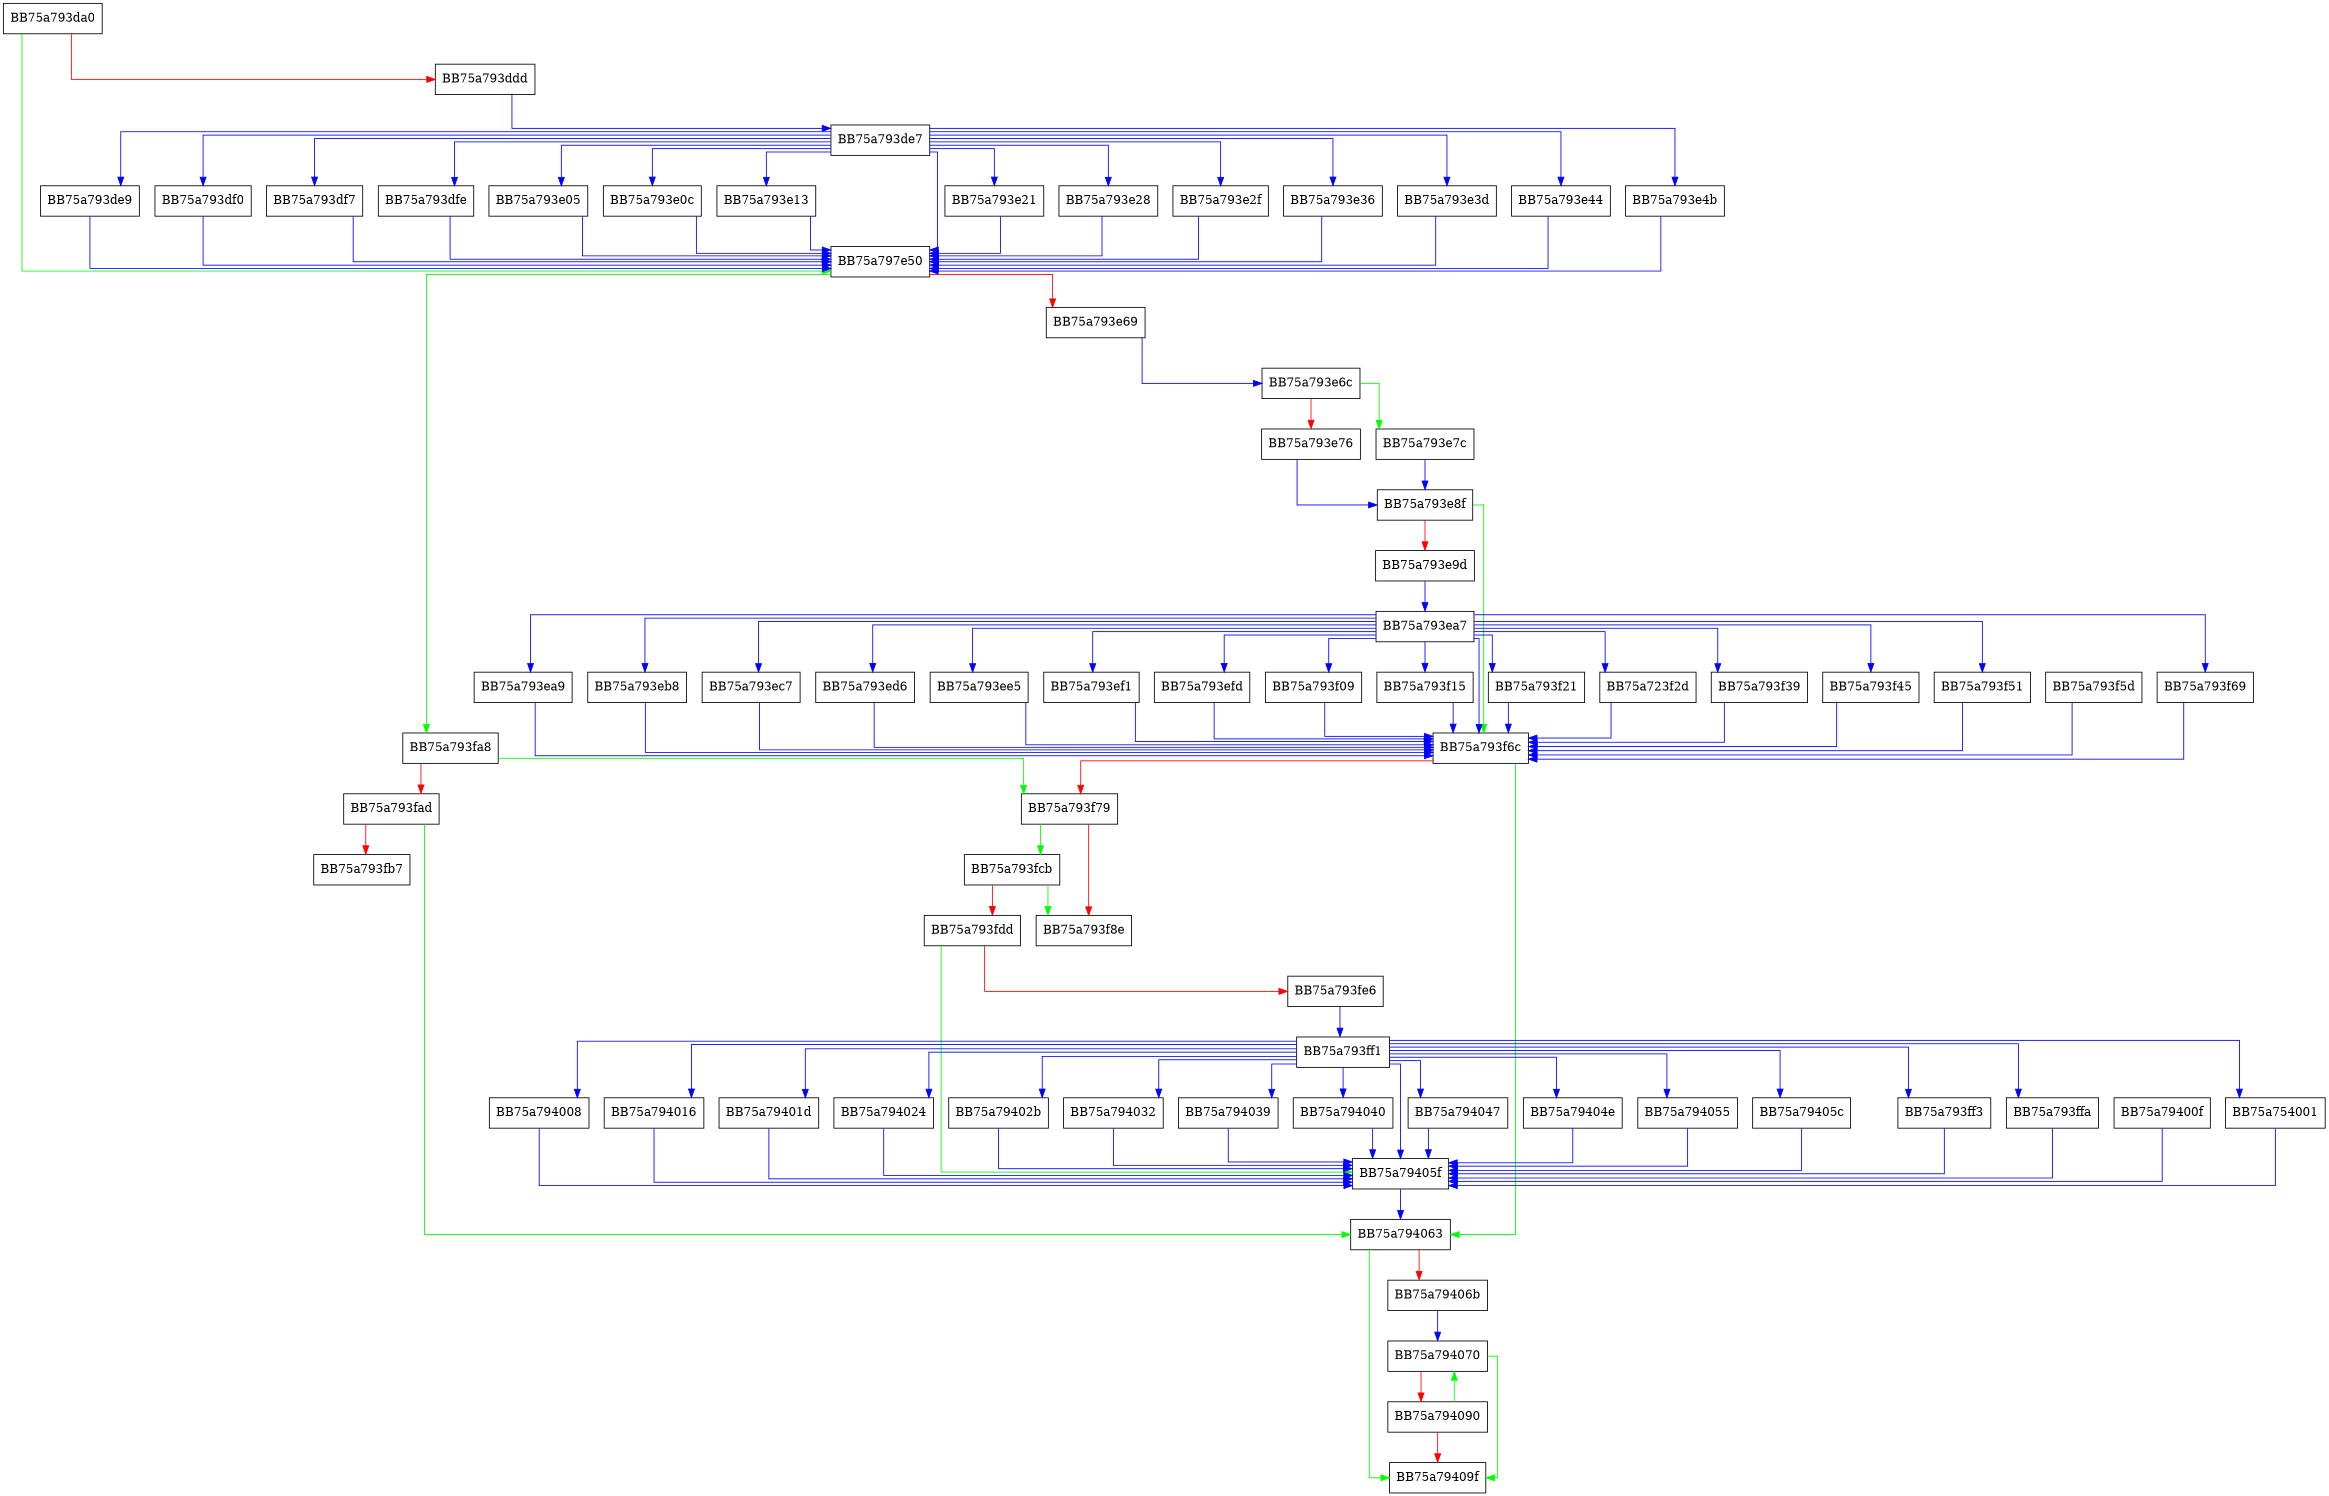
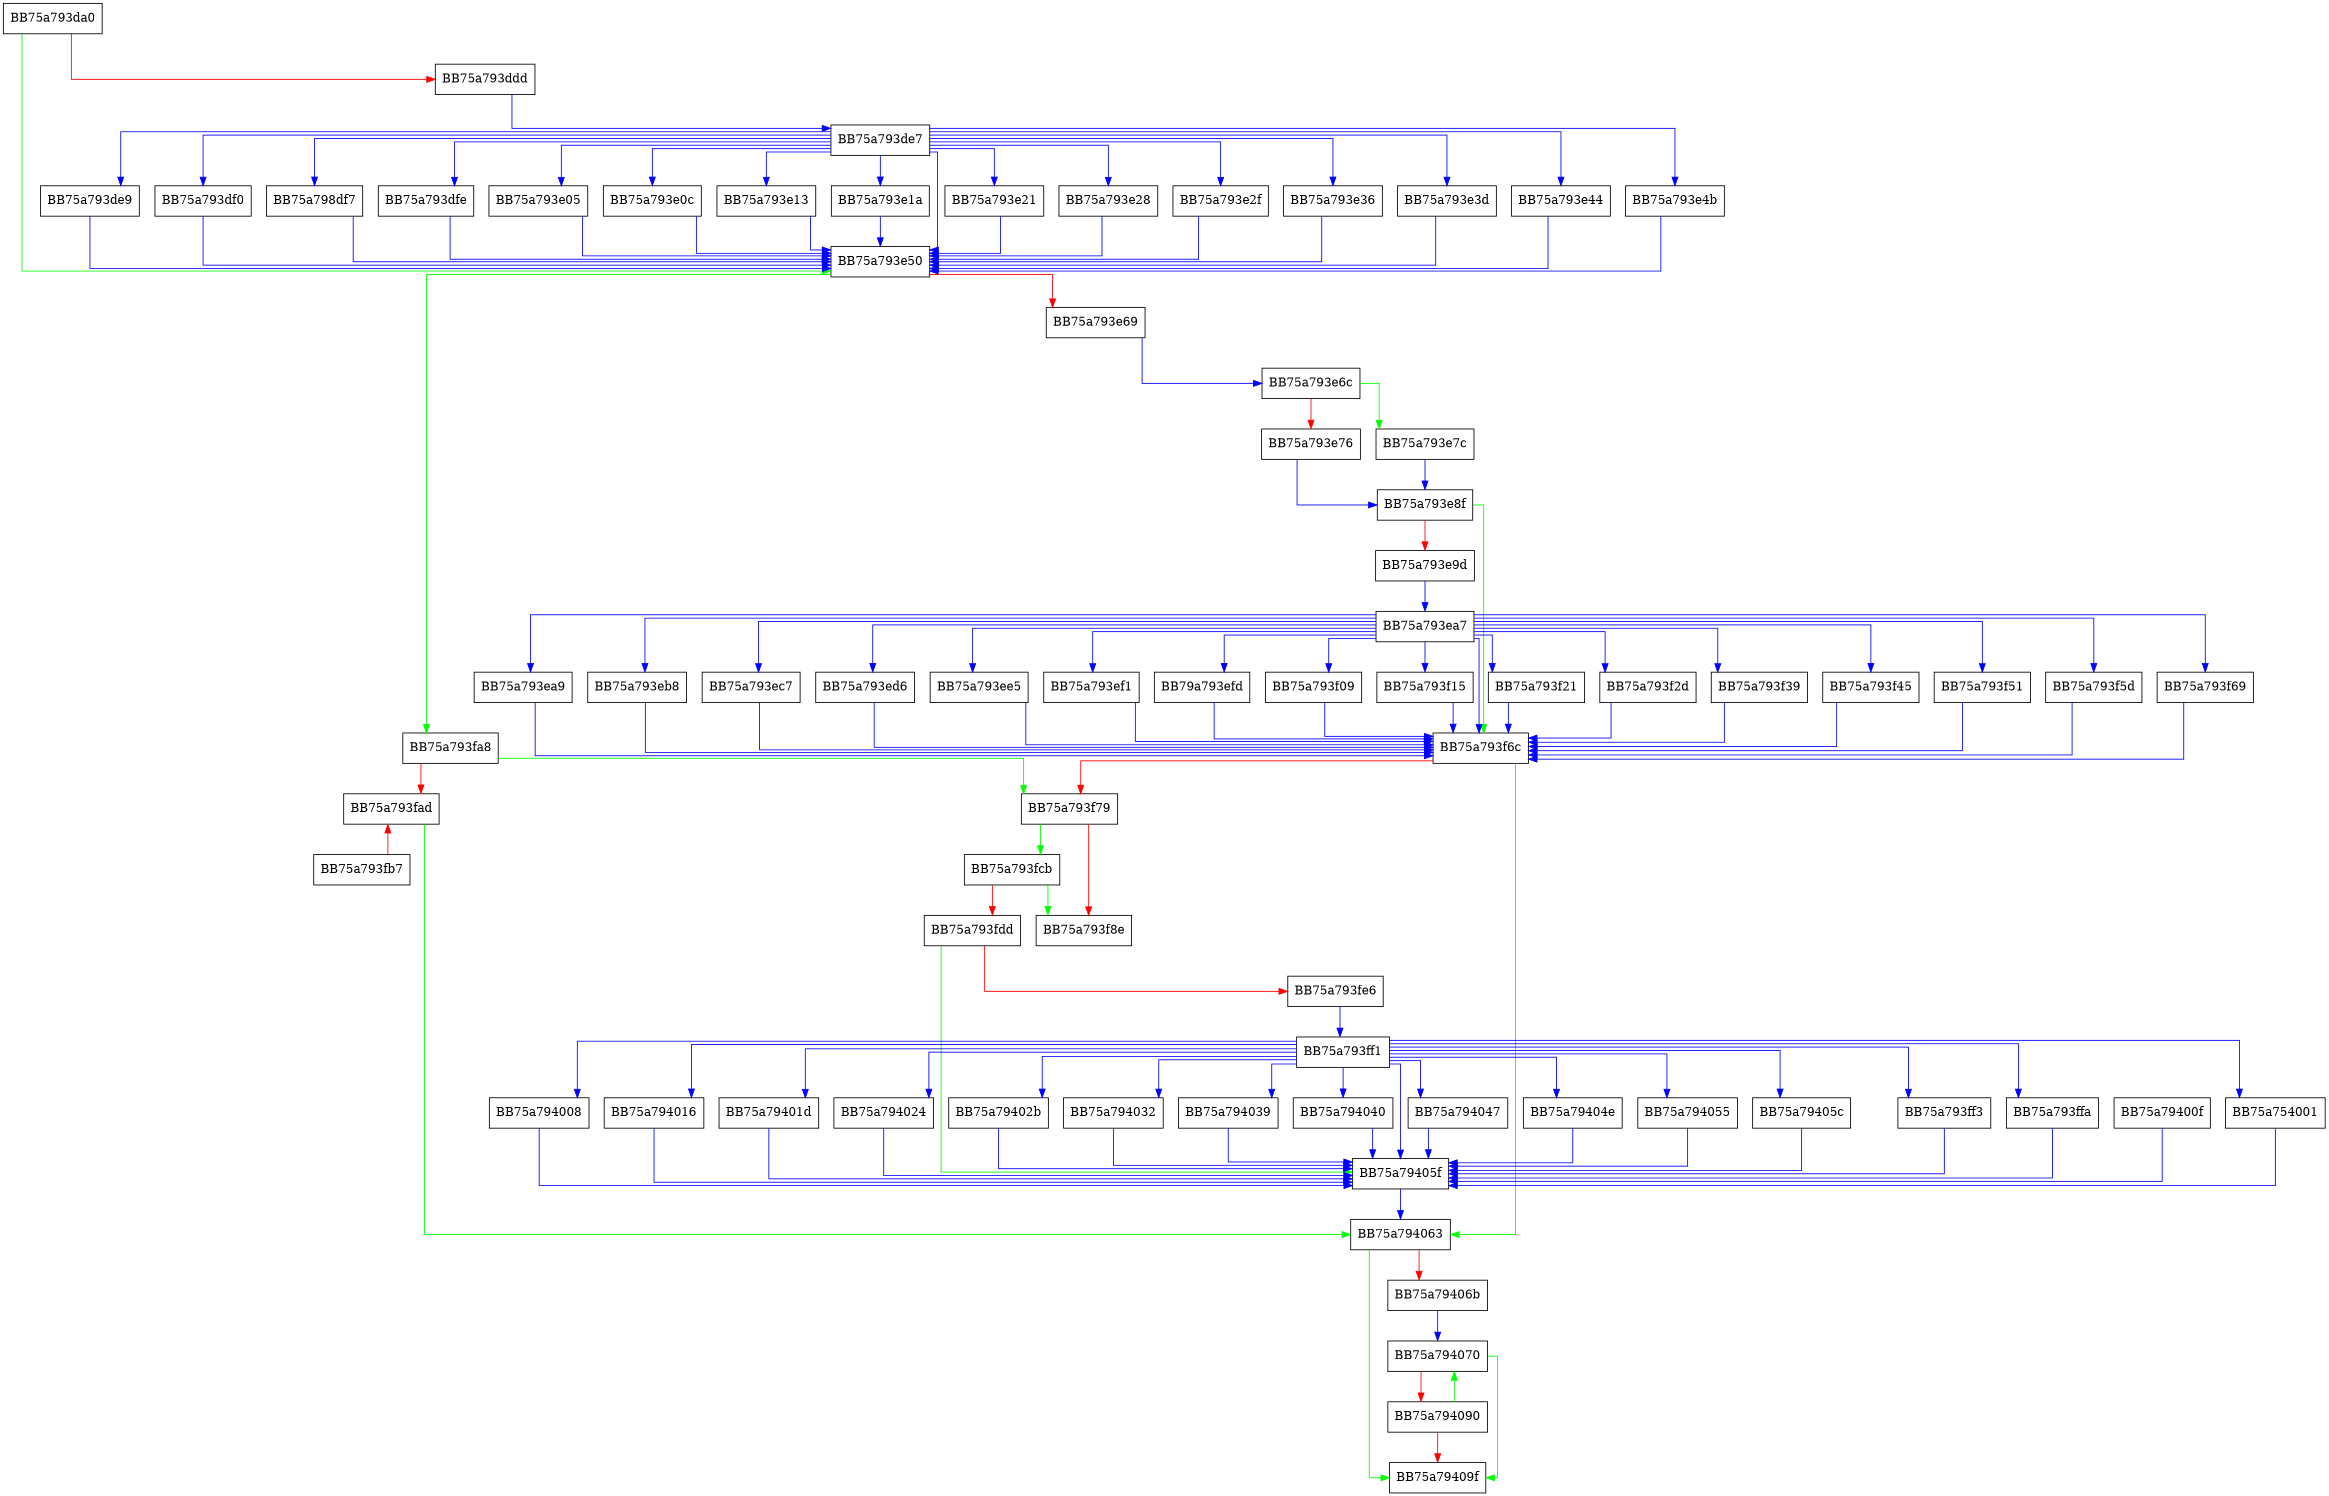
node "BB75a793df7": label "BB75a793df7" -> "BB75a798df7"
node "BB75a793e1a": added
node "BB75a797e50": label "BB75a797e50" -> "BB75a793e50"
edge "BB75a793ea7" -> "BB75a793f5d": added
node "BB75a793efd": label "BB75a793efd" -> "BB79a793efd"
node "BB75a723f2d": label "BB75a723f2d" -> "BB75a793f2d"
edge "BB75a793fad" -> "BB75a793fb7": reversed
